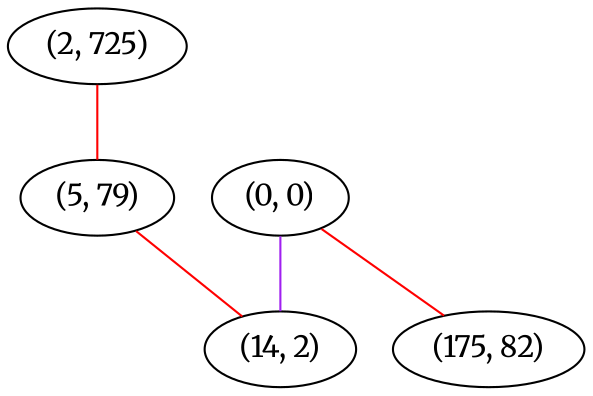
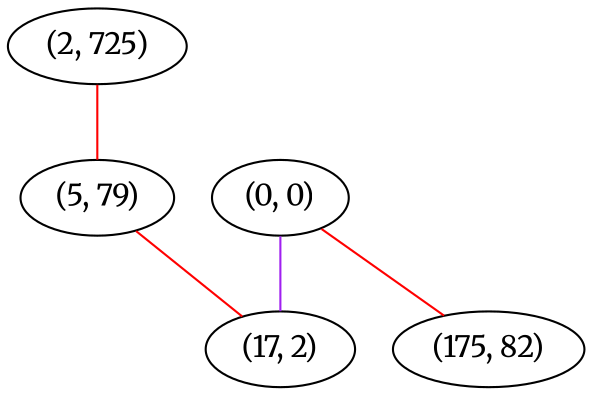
node "(14, 2)": label "(14, 2)" -> "(17, 2)"
